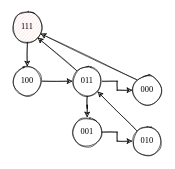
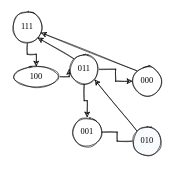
node "111": fillcolor #f8cecc -> #ffffff
node "100": size 30x30 -> 48x21
node "011": moved (87, 81) -> (84, 69)
node "000": moved (147, 90) -> (147, 81)
edge "001" -> "010": arrowhead classic -> none
node "010": fillcolor #ffffff -> #dae8fc
